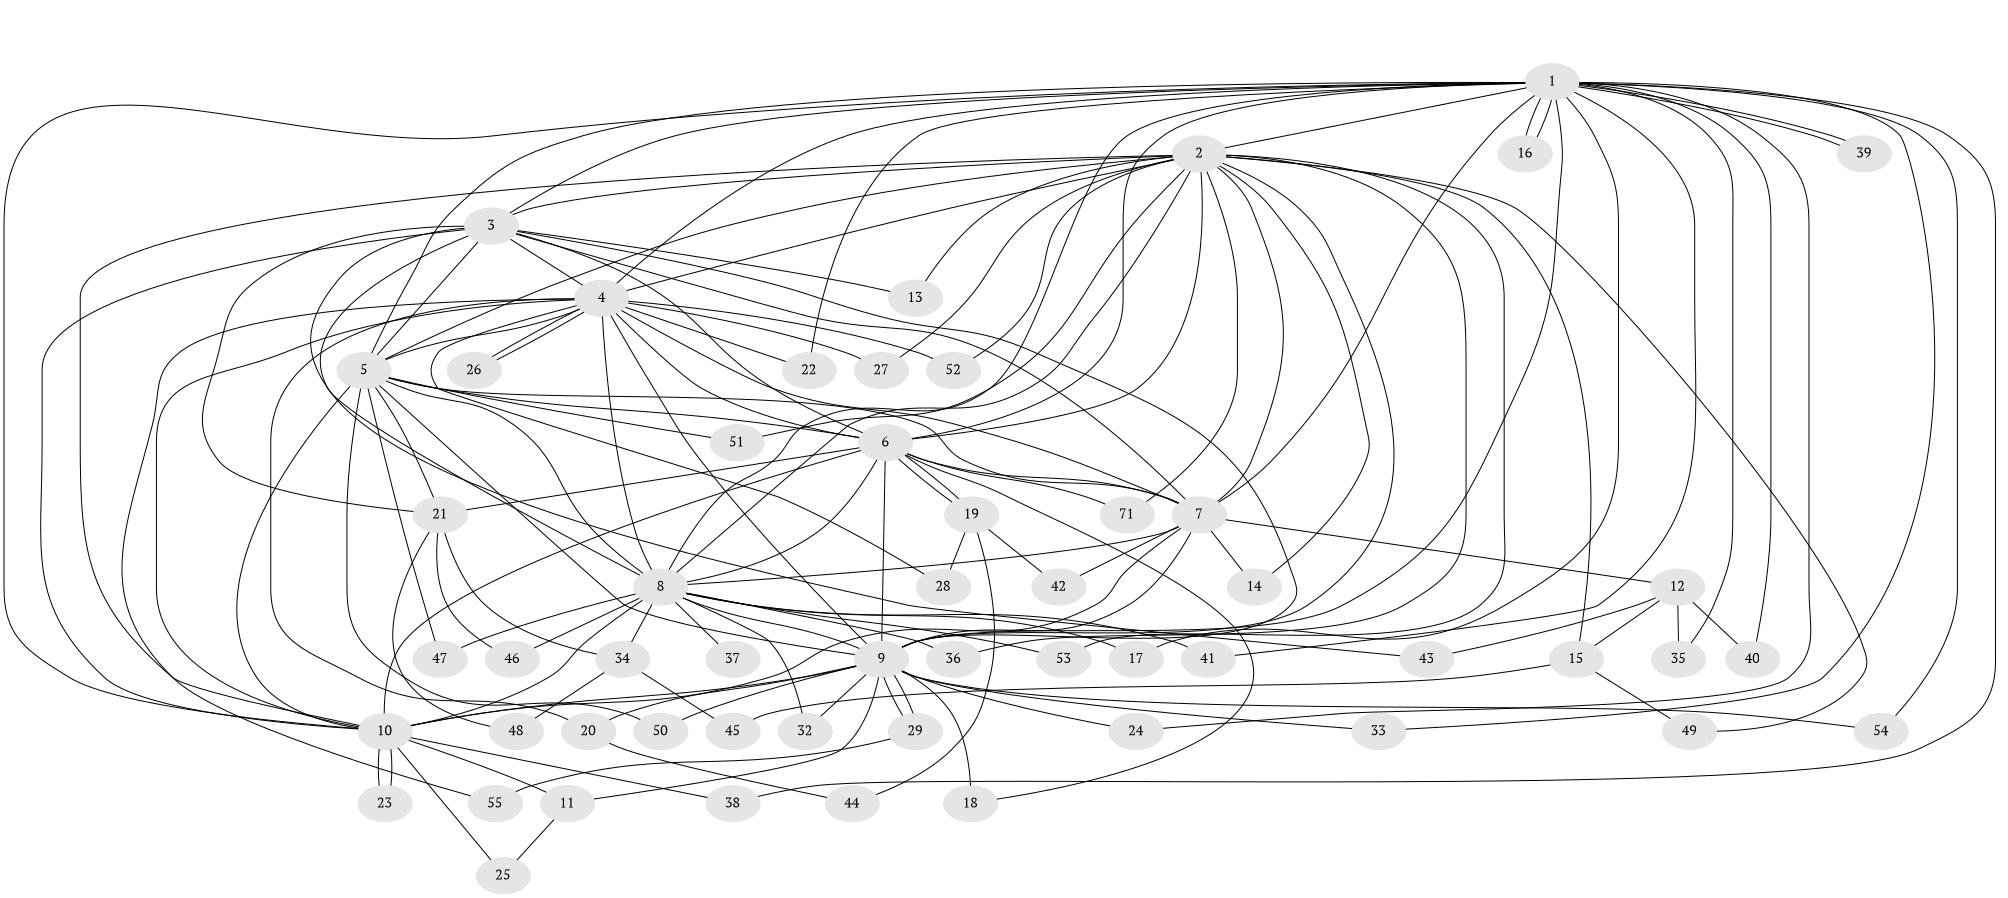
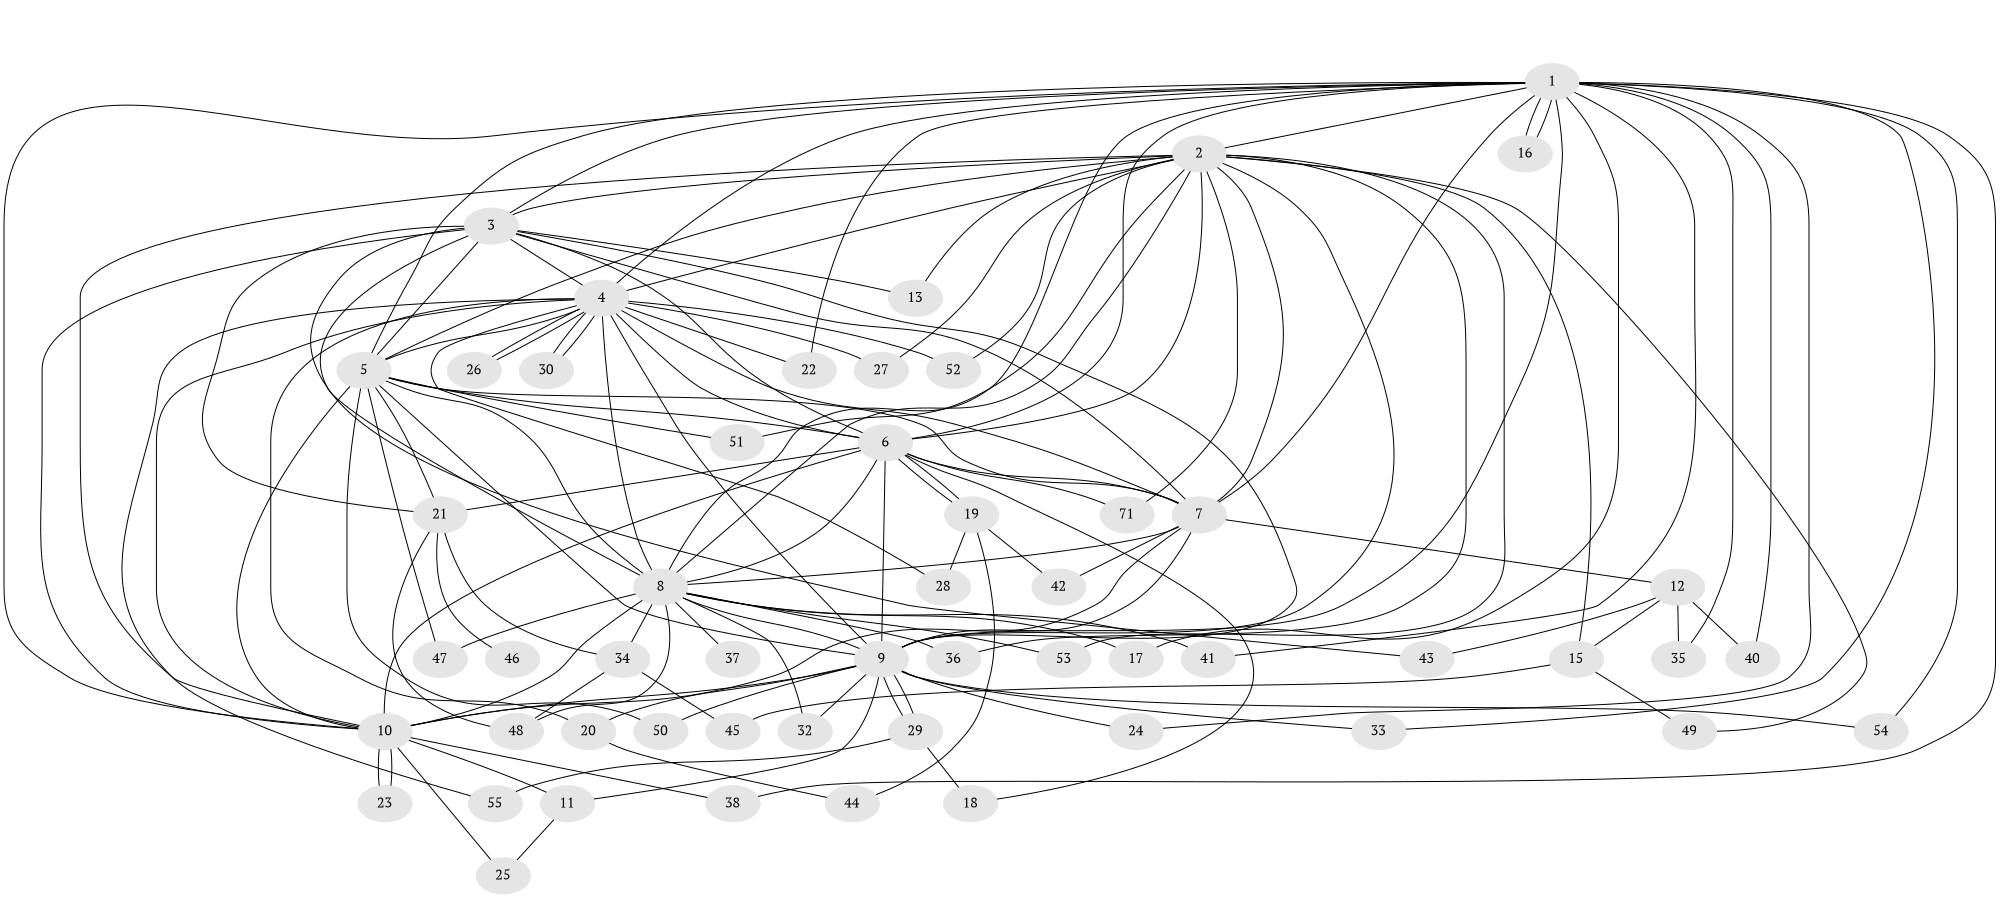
node "39": removed
node "30": added
node "14": removed
edge "8" -- "46": now "8" -- "48"
edge "9" -- "18": now "29" -- "18"
